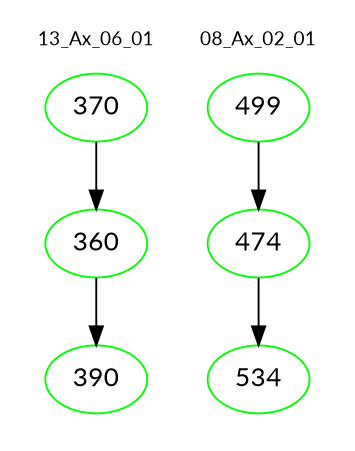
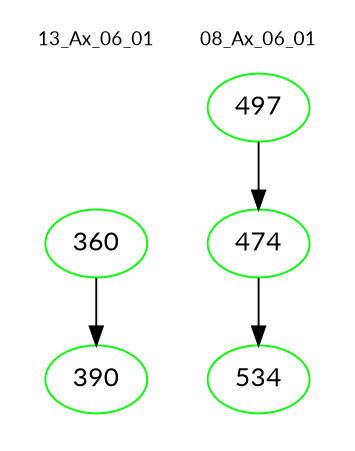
cluster "08_Ax_02_01": label "08_Ax_02_01" -> "08_Ax_06_01"
node "370": removed
node "499": label "499" -> "497"
